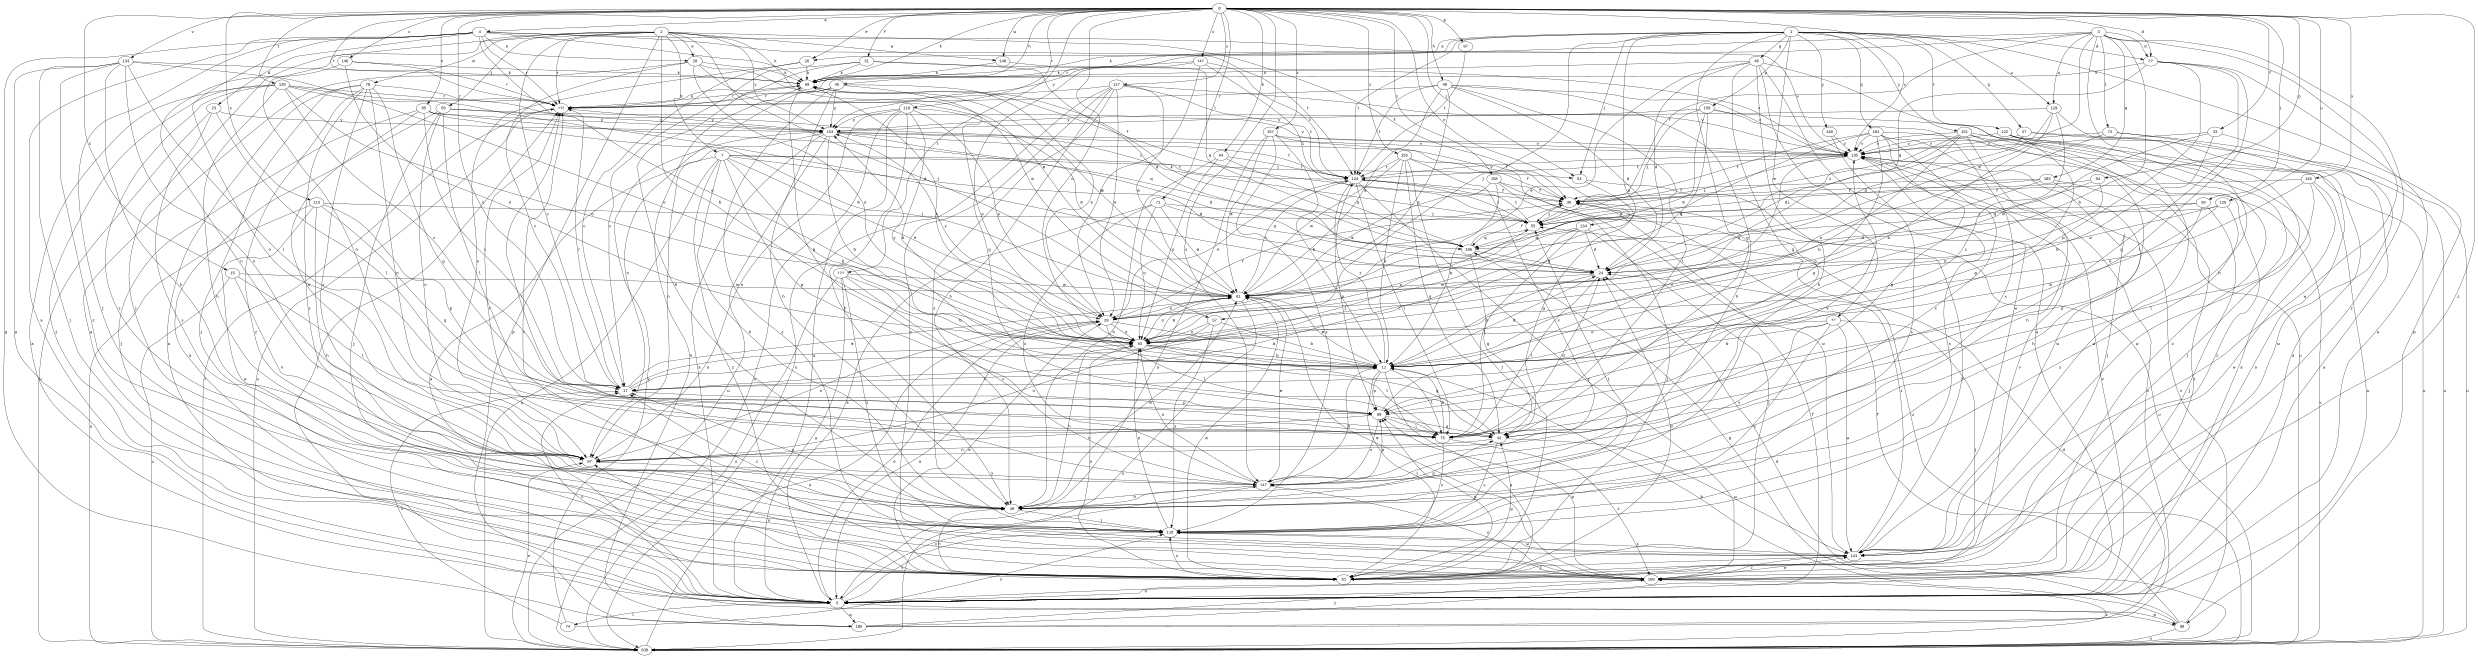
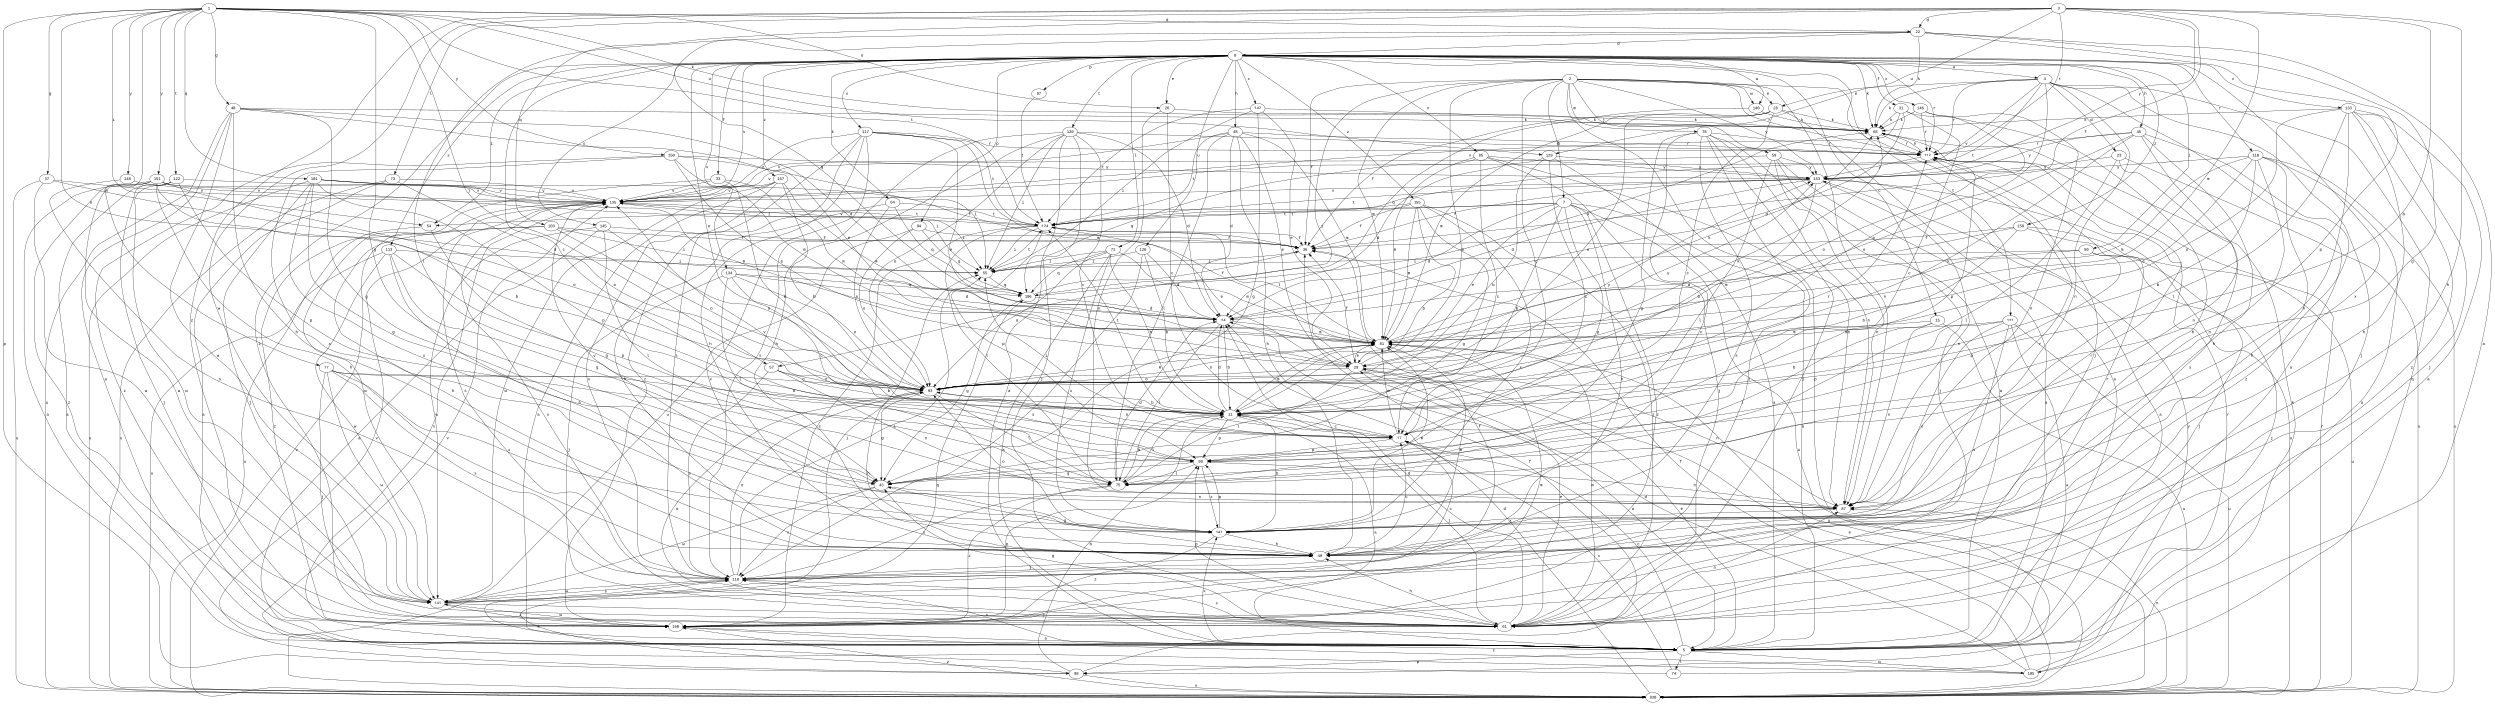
edge "0" -> "22": reversed
edge "29" -> "11": now "71" -> "11"
edge "94" -> "147": added, label "x"
edge "112" -> "830": removed, label "u"
